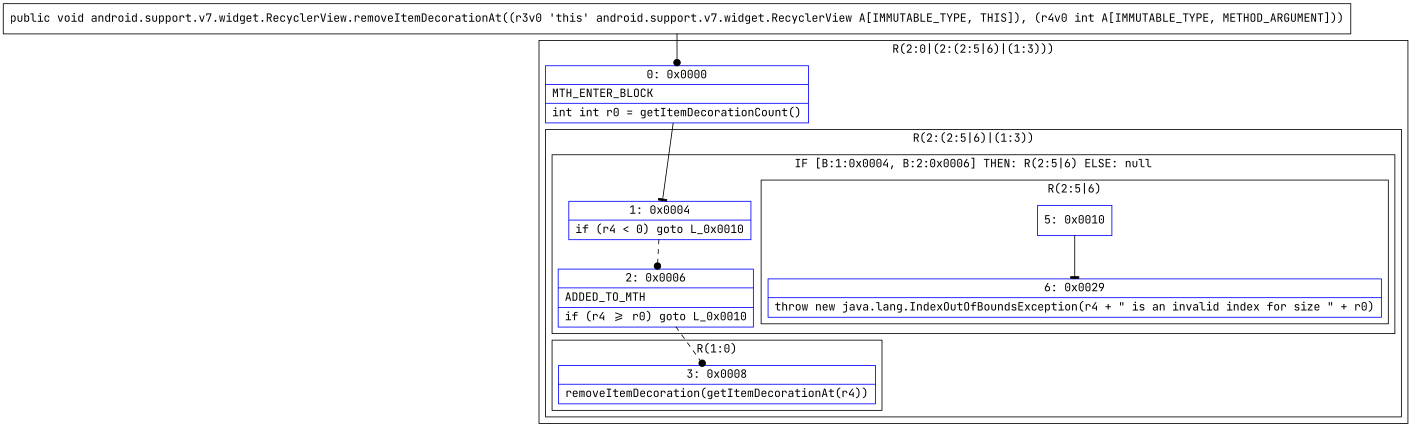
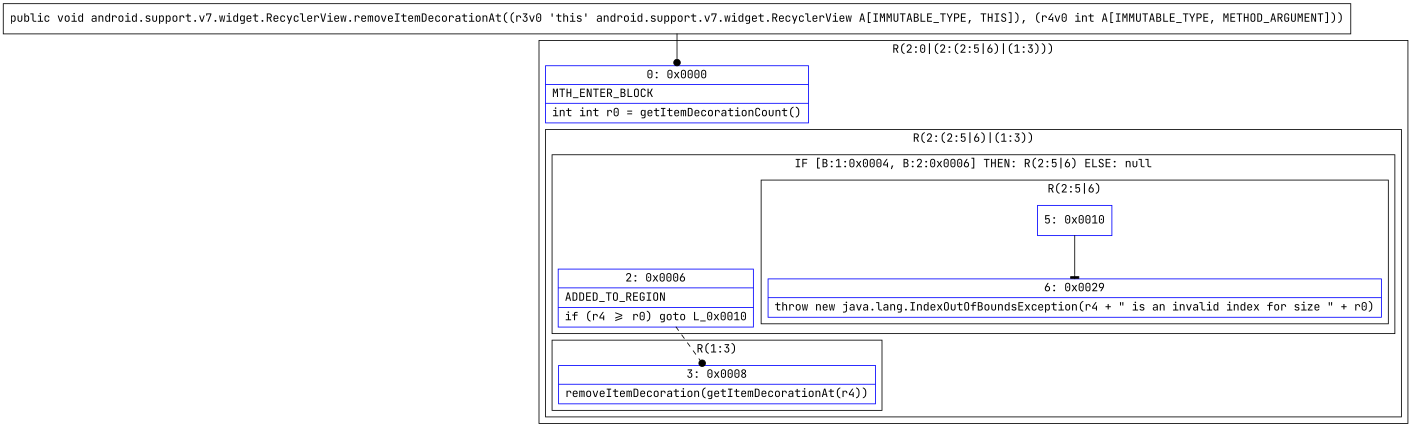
node "1: 0x0004": removed
node "2: 0x0006": text "ADDED_TO_MTH" -> "ADDED_TO_REGION"
cluster "R(1:0)": label "R(1:0)" -> "R(1:3)"
